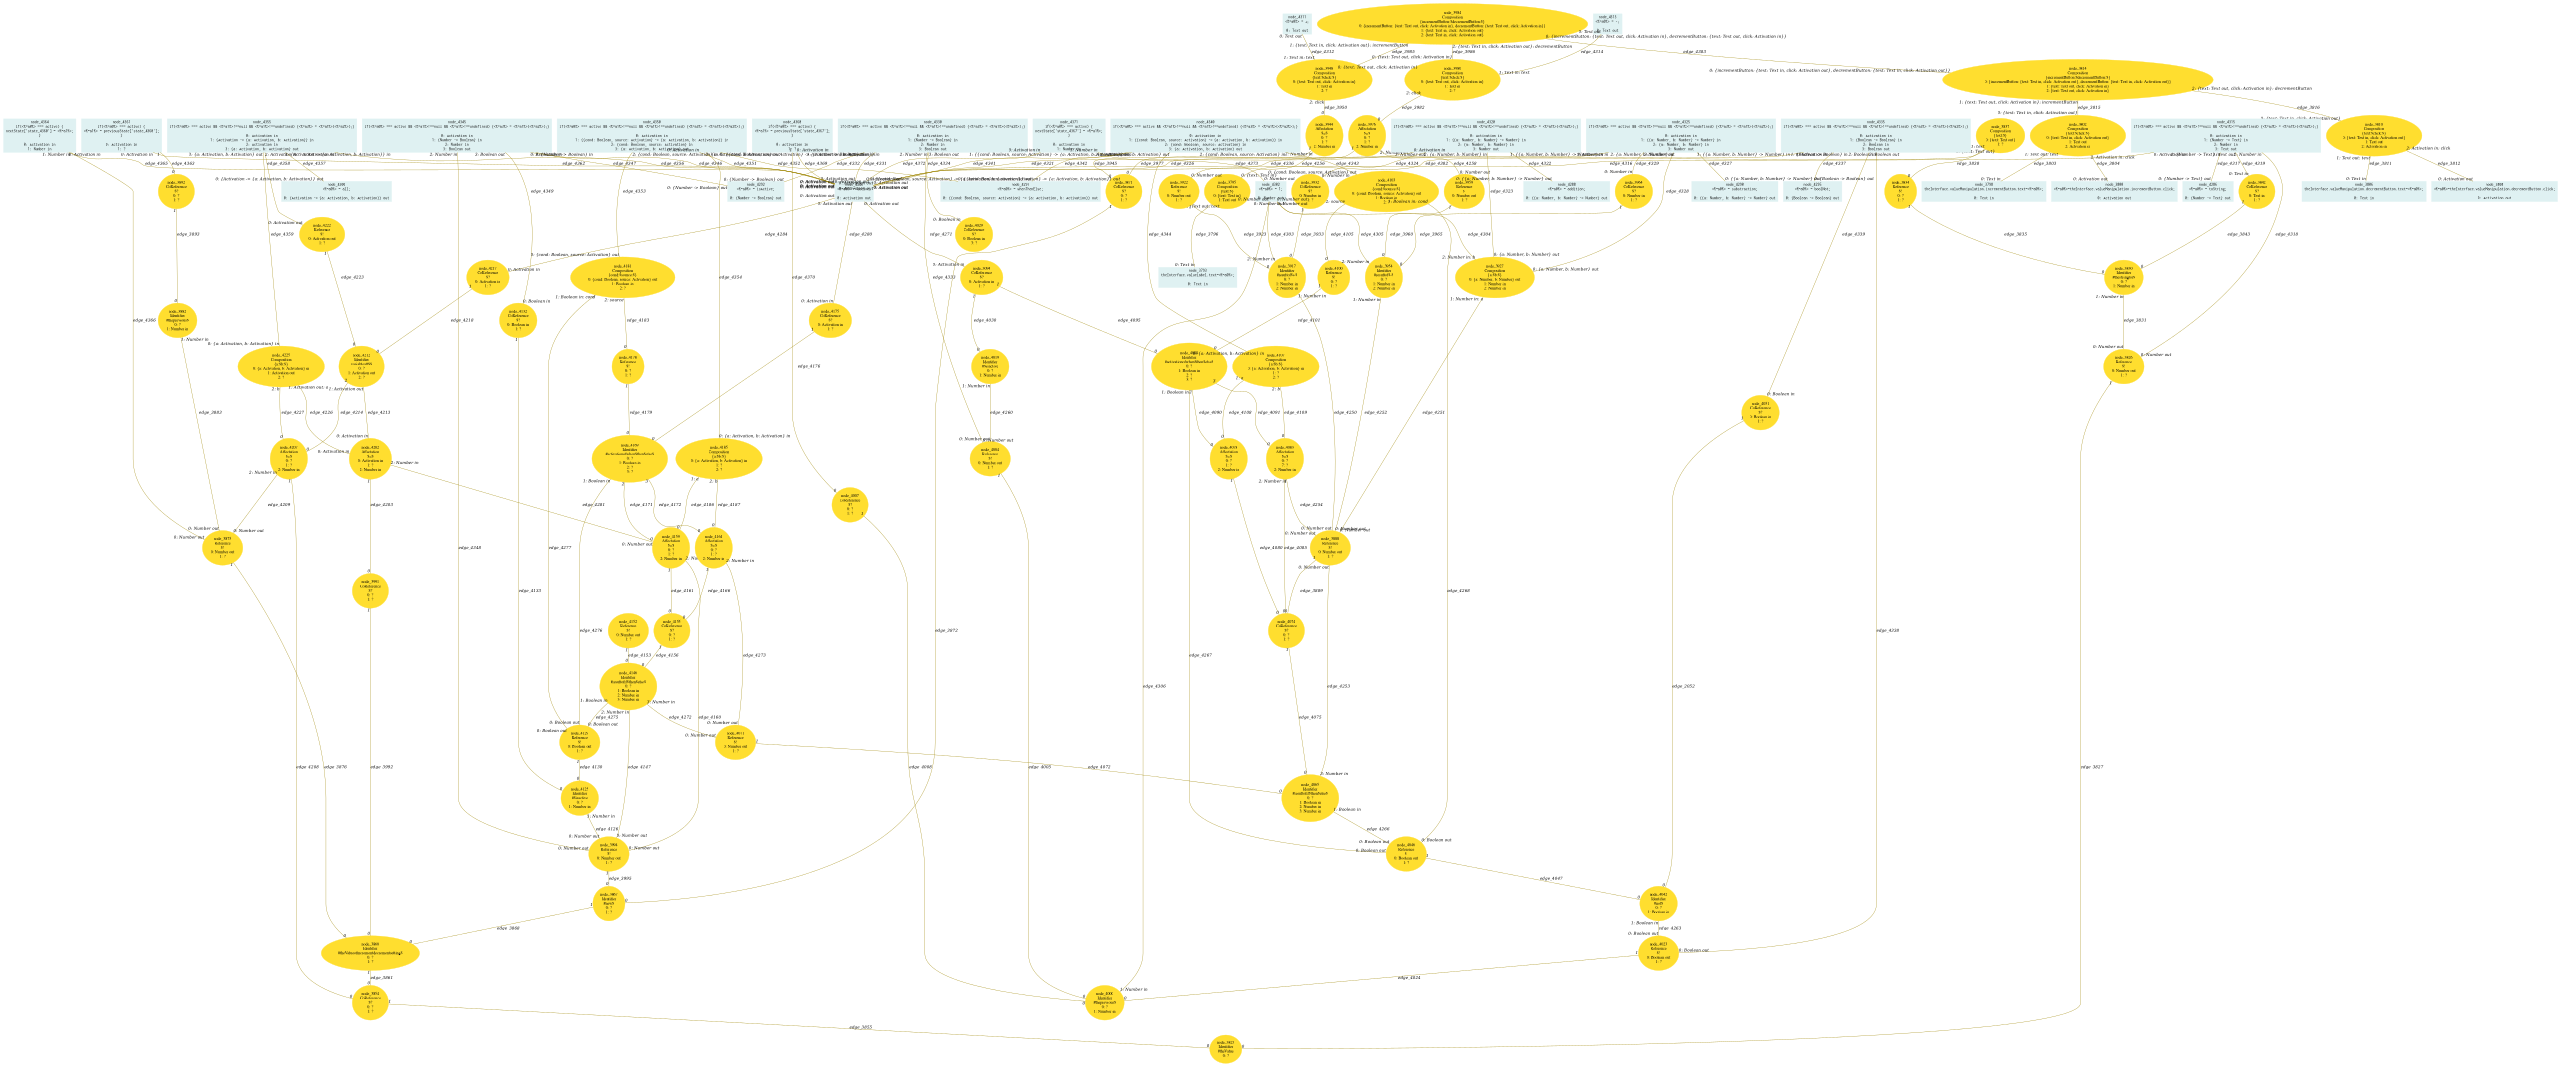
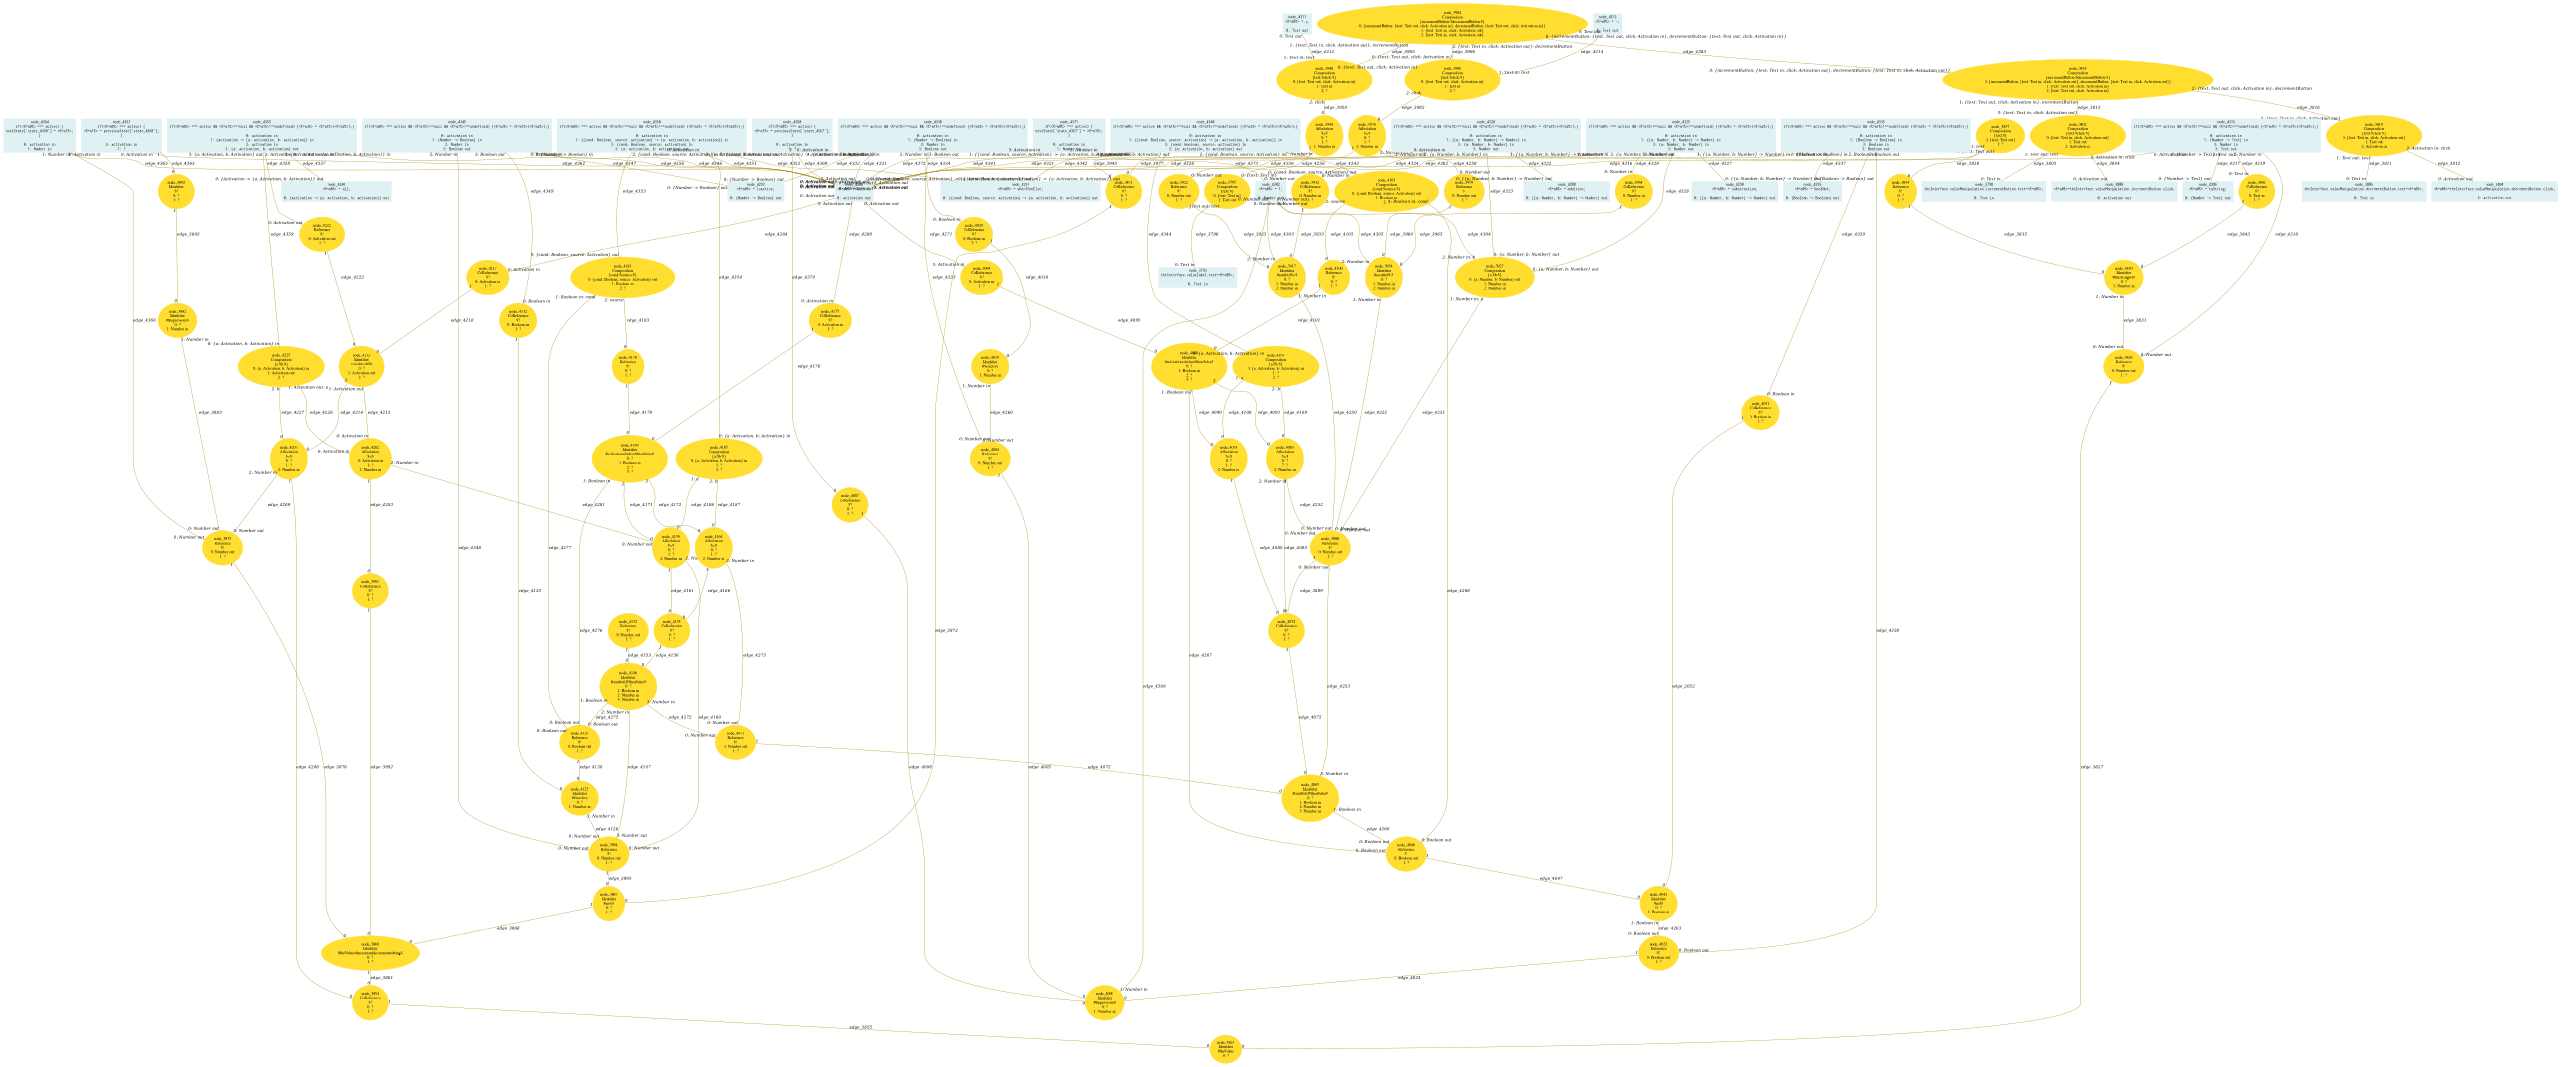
node "node_3892 CoReference $? 0: ? 1: ?": label "node_3892 CoReference $? 0: ? 1: ?" -> "node_3892 Identifier $? 0: ? 1: ?"
edge "node_3094 CoReference $? 0: Activation in 1: ?" -- "node_4019 Identifier #$isactive 0: ? 1: Number in": now "node_4029 CoReference $? 0: Boolean in 3: ?" -- "node_4019 Identifier #$isactive 0: ? 1: Number in"
edge "node_4083 Affectation $=$ 0: ? 7: ? 2: Number in" -- "node_3888 Reference $! 0: Number out 1: ?": label "edge_4254" -> "edge_4252"
